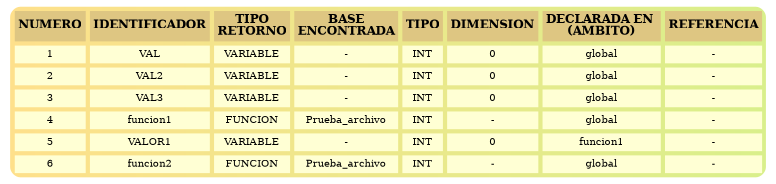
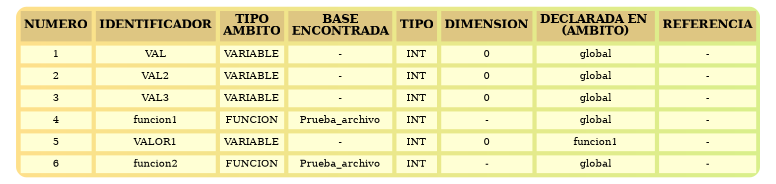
node "NUMERO": text "RETORNO" -> "AMBITO"
